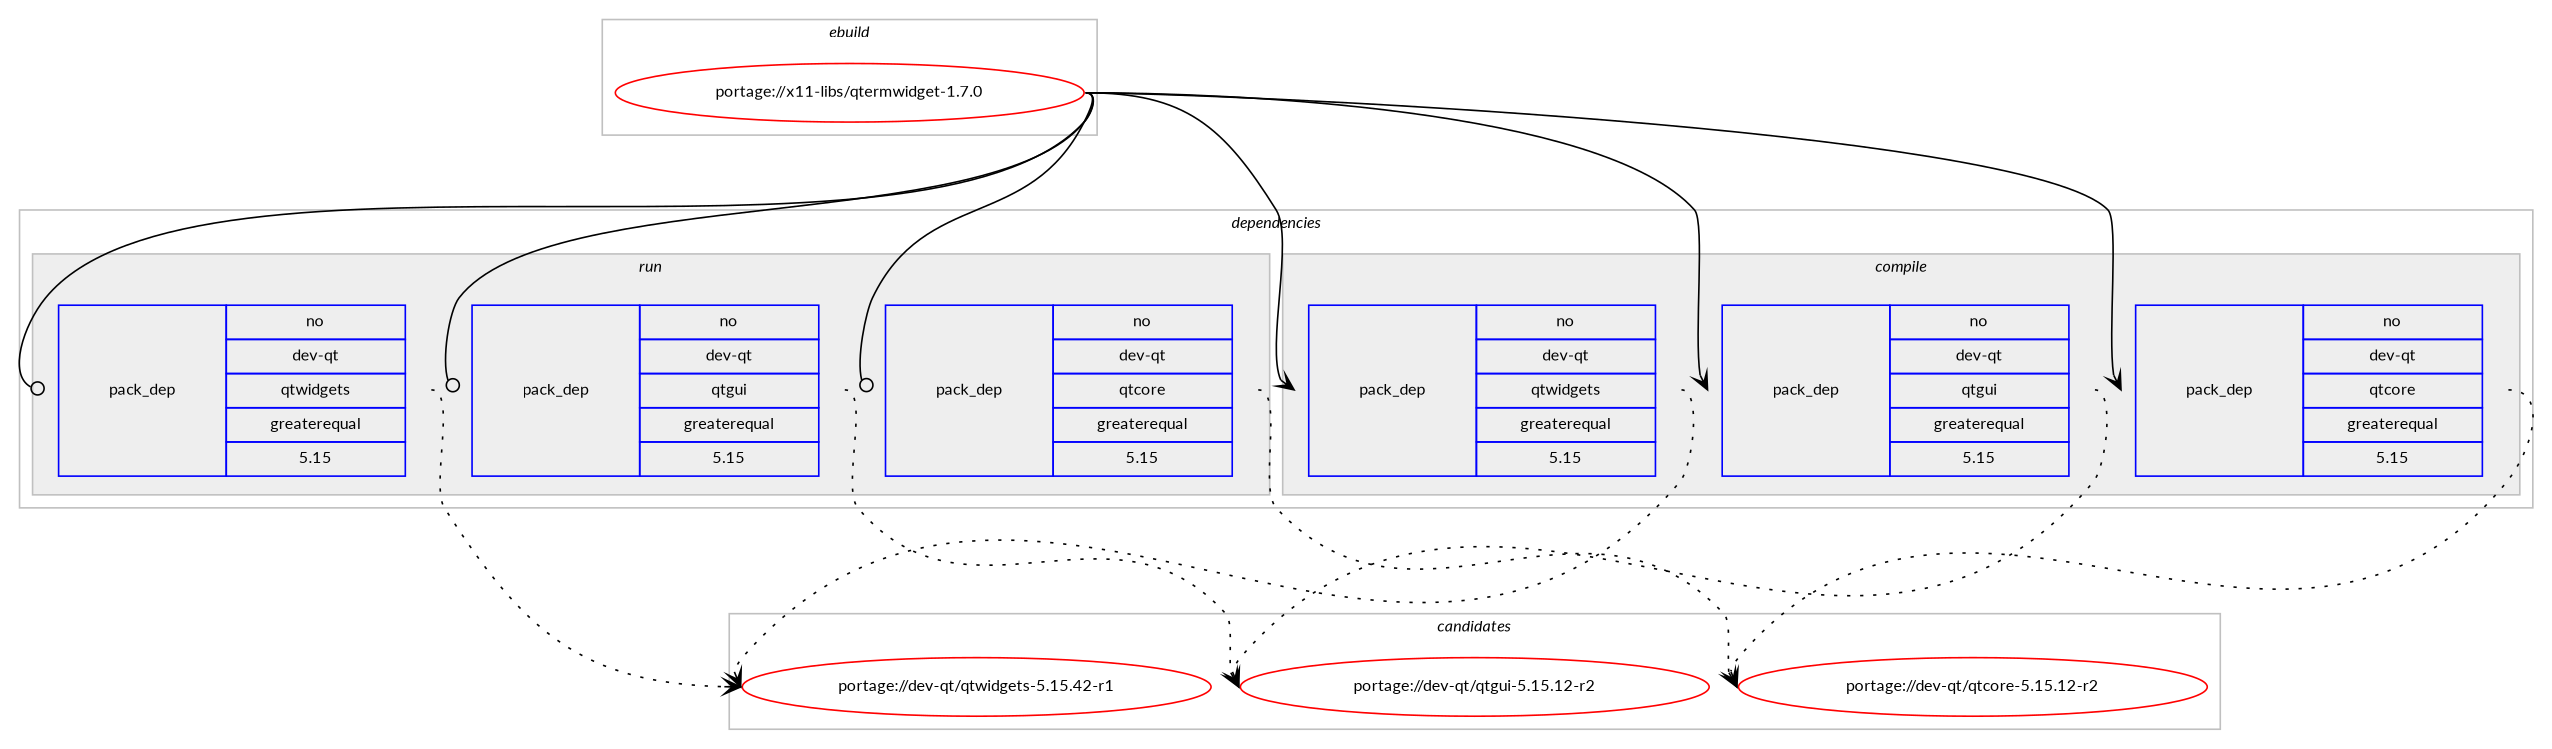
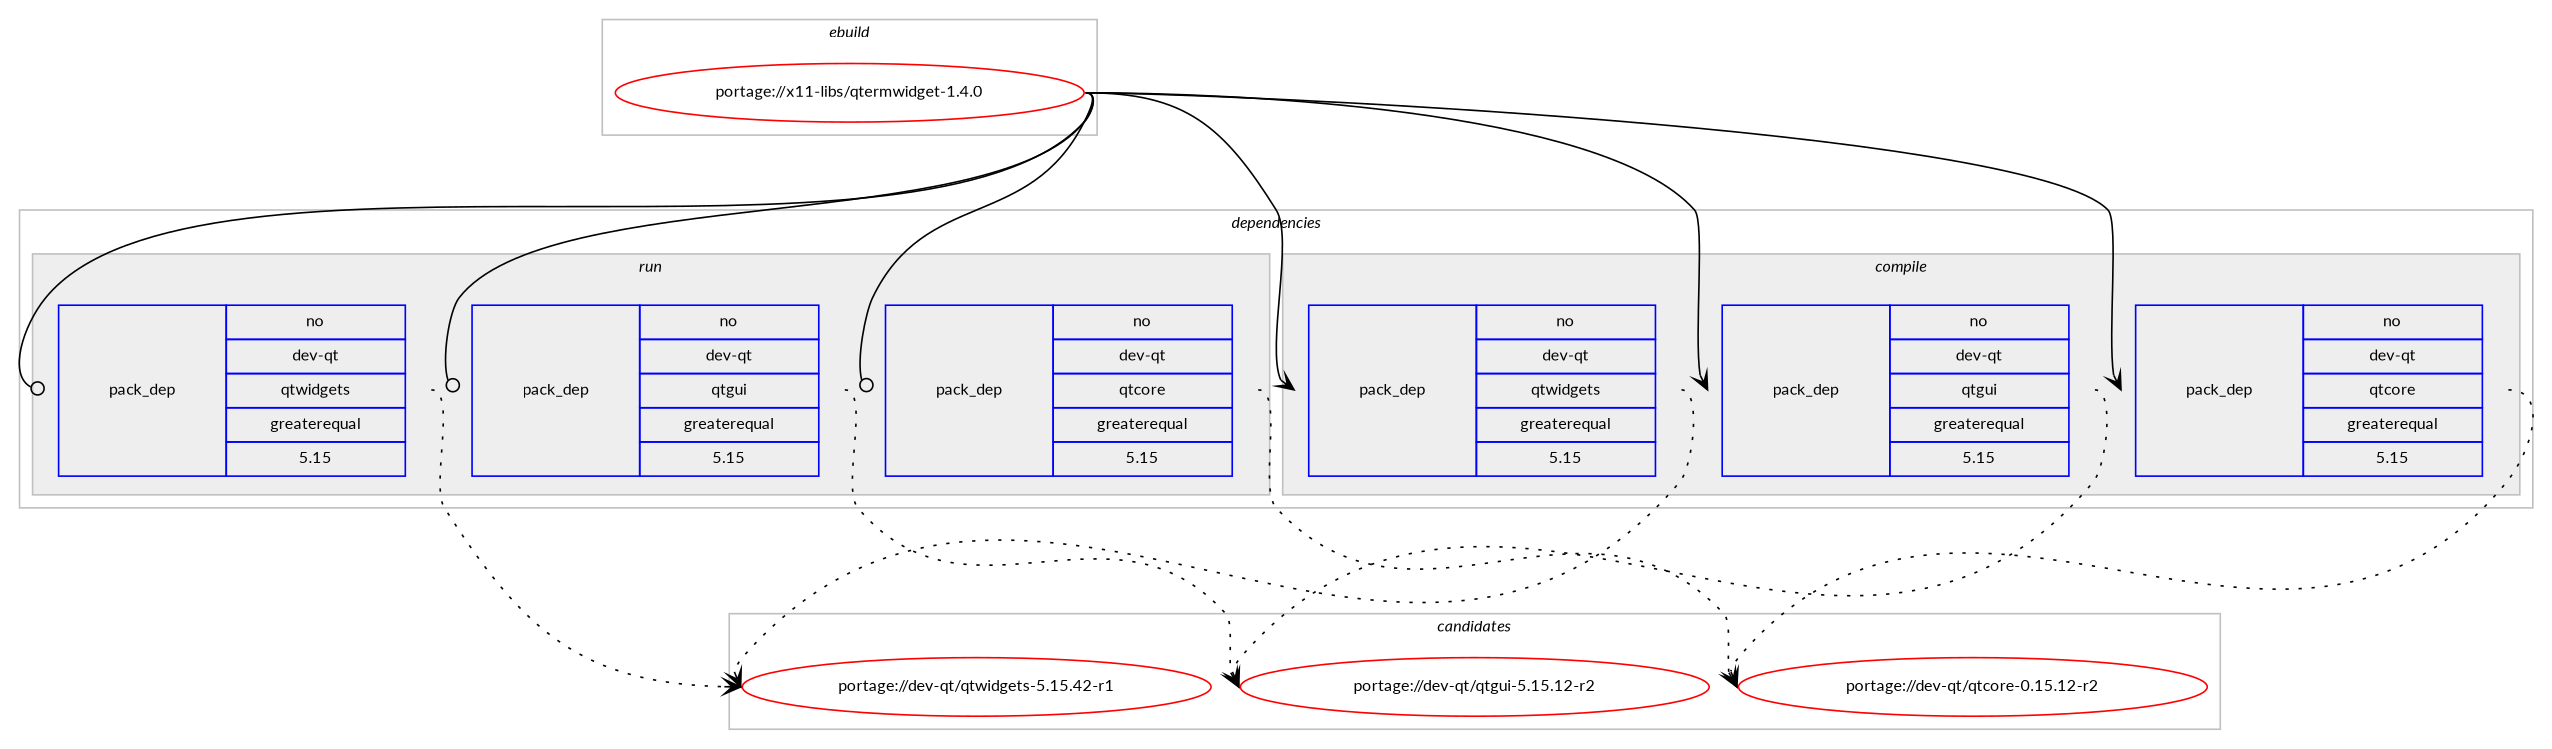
node "portage://x11-libs/qtermwidget-1.7.0": label "portage://x11-libs/qtermwidget-1.7.0" -> "portage://x11-libs/qtermwidget-1.4.0"
node "portage://dev-qt/qtcore-5.15.12-r2": label "portage://dev-qt/qtcore-5.15.12-r2" -> "portage://dev-qt/qtcore-0.15.12-r2"
